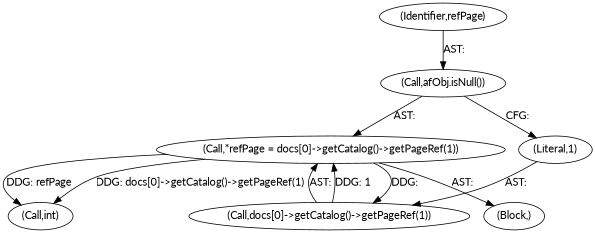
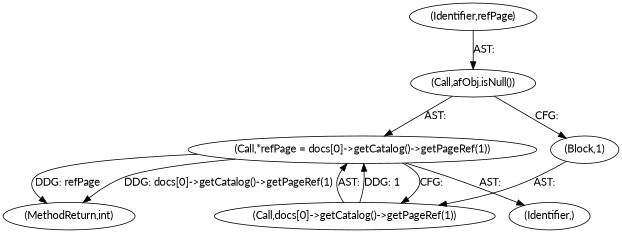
node "(Literal,1)": label "(Literal,1)" -> "(Block,1)"
edge "(Call,*refPage = docs[0]->getCatalog()->getPageRef(1))" -> "(Call,docs[0]->getCatalog()->getPageRef(1))": label "DDG: " -> "CFG: "
node "(Call,int)": label "(Call,int)" -> "(MethodReturn,int)"
node "(Block,)": label "(Block,)" -> "(Identifier,)"
